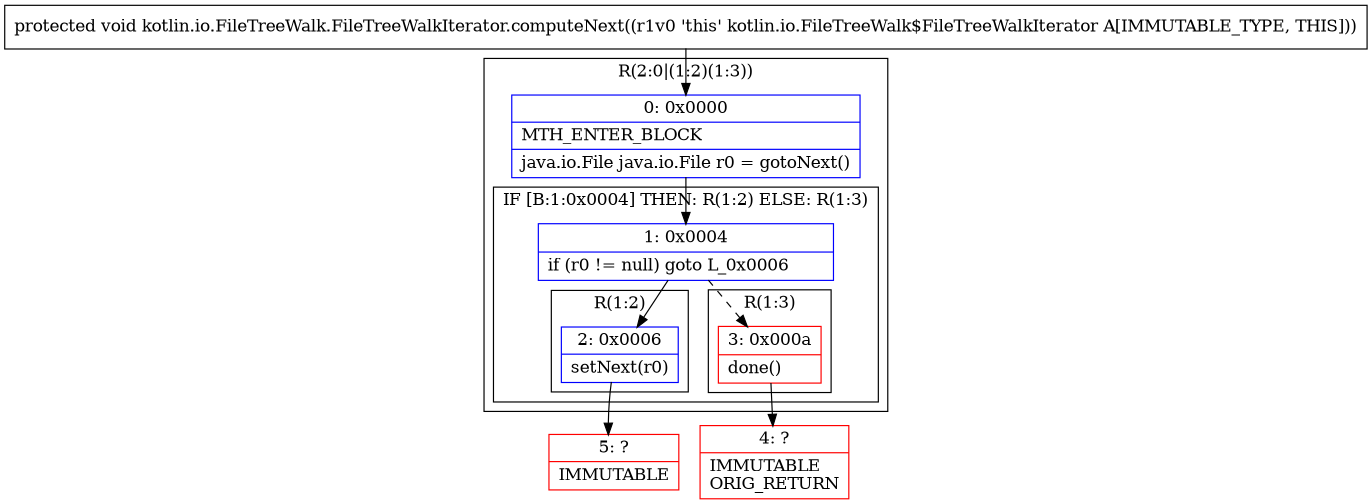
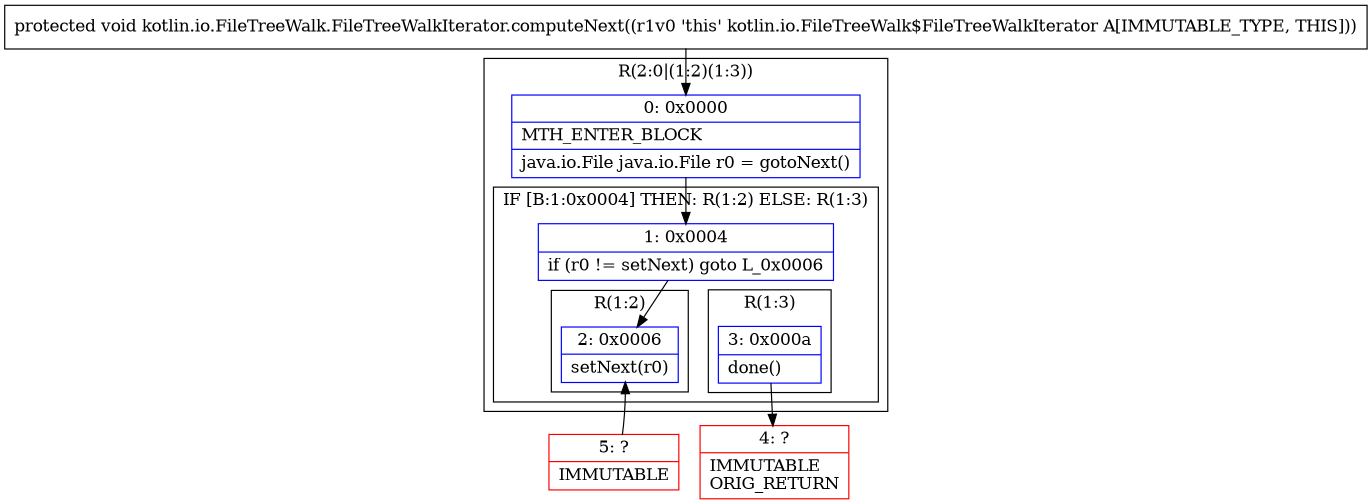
node "1: 0x0004": text "if (r0 != null) goto L_0x0006" -> "if (r0 != setNext) goto L_0x0006"
edge "1: 0x0004" -> "3: 0x000a": removed
node "3: 0x000a": color red -> blue
edge "2: 0x0006" -> "5: ?": reversed
